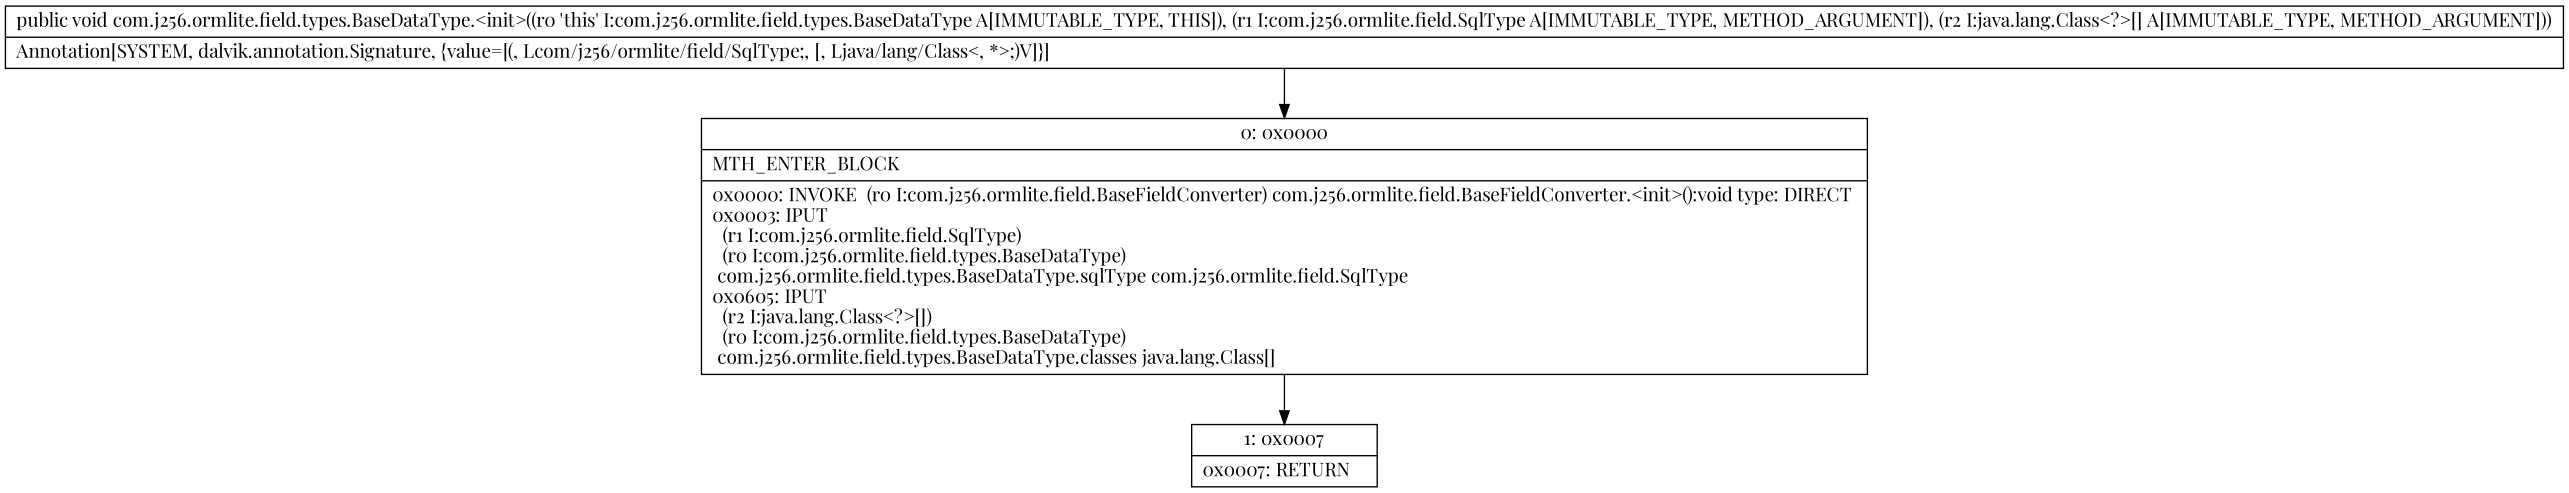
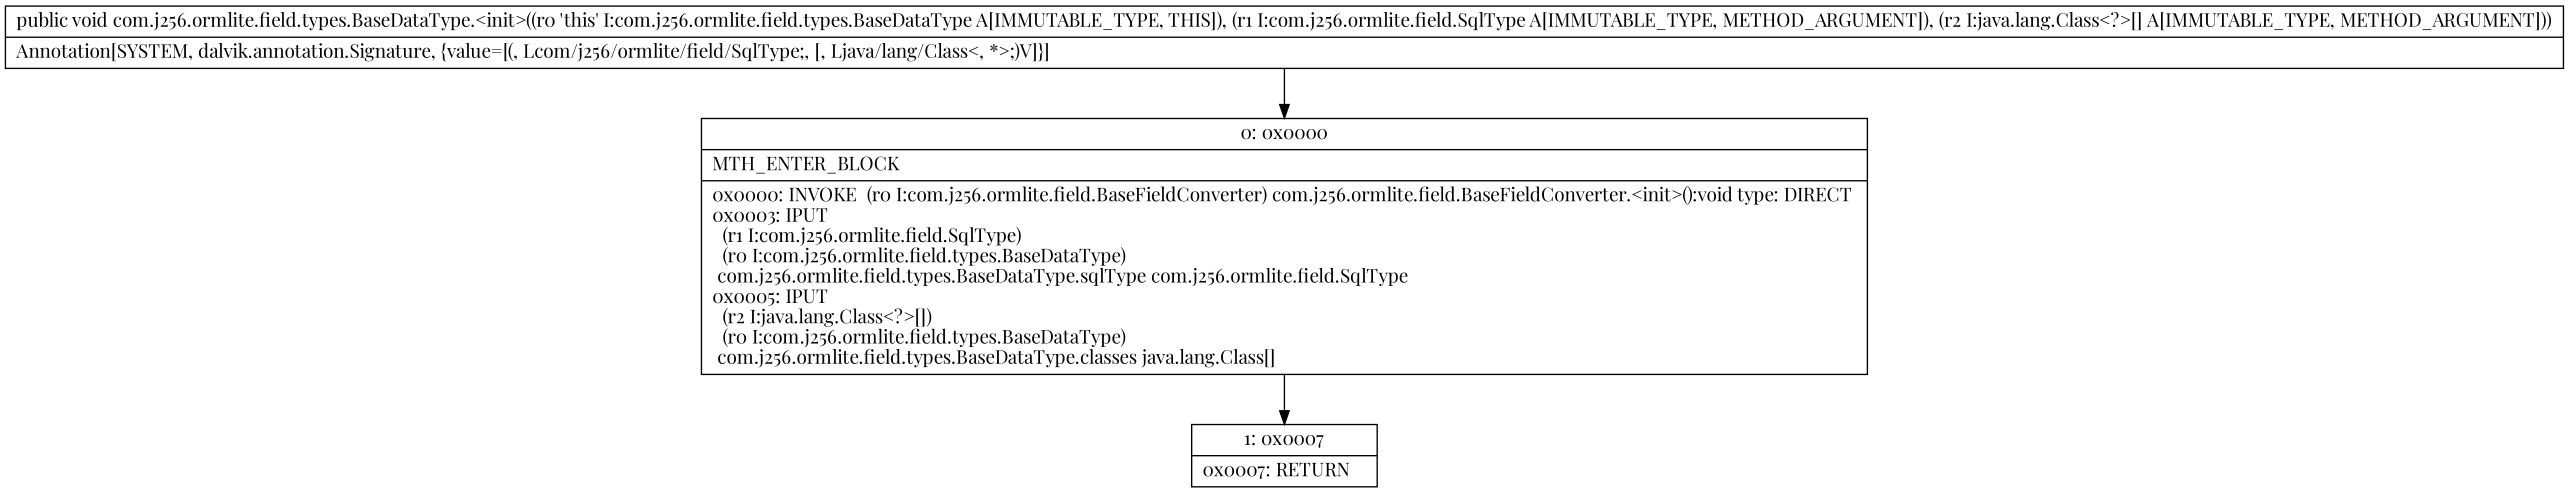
node "0: 0x0000": text "0x0605: IPUT" -> "0x0005: IPUT"
